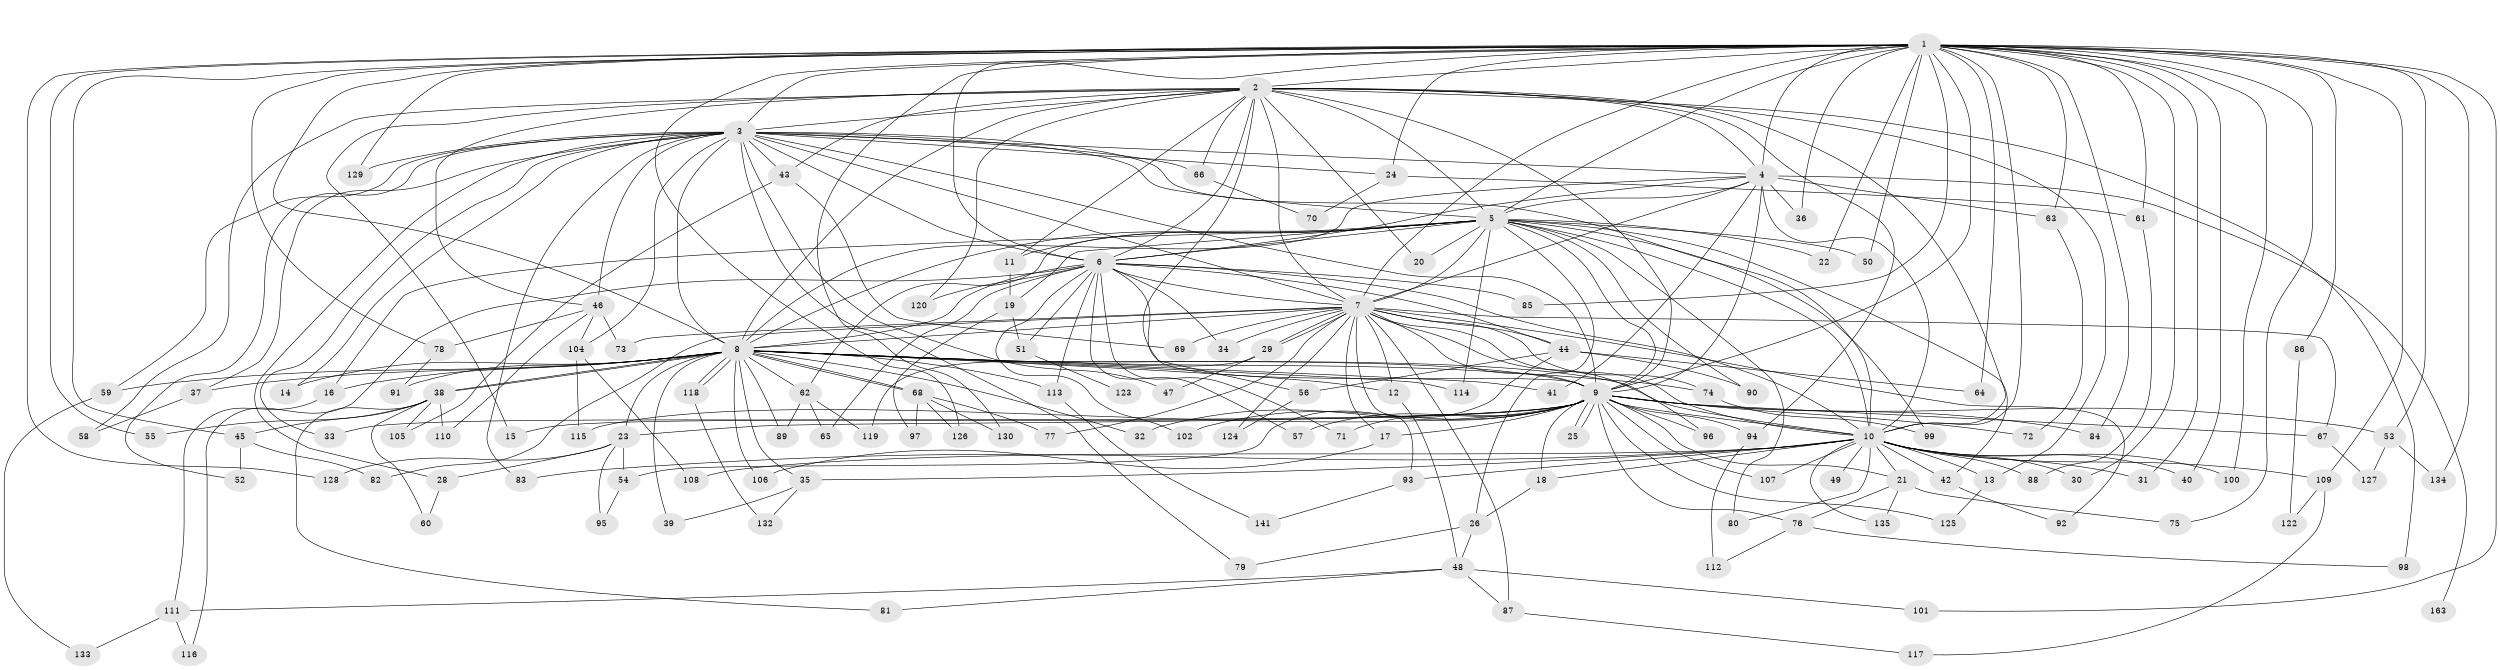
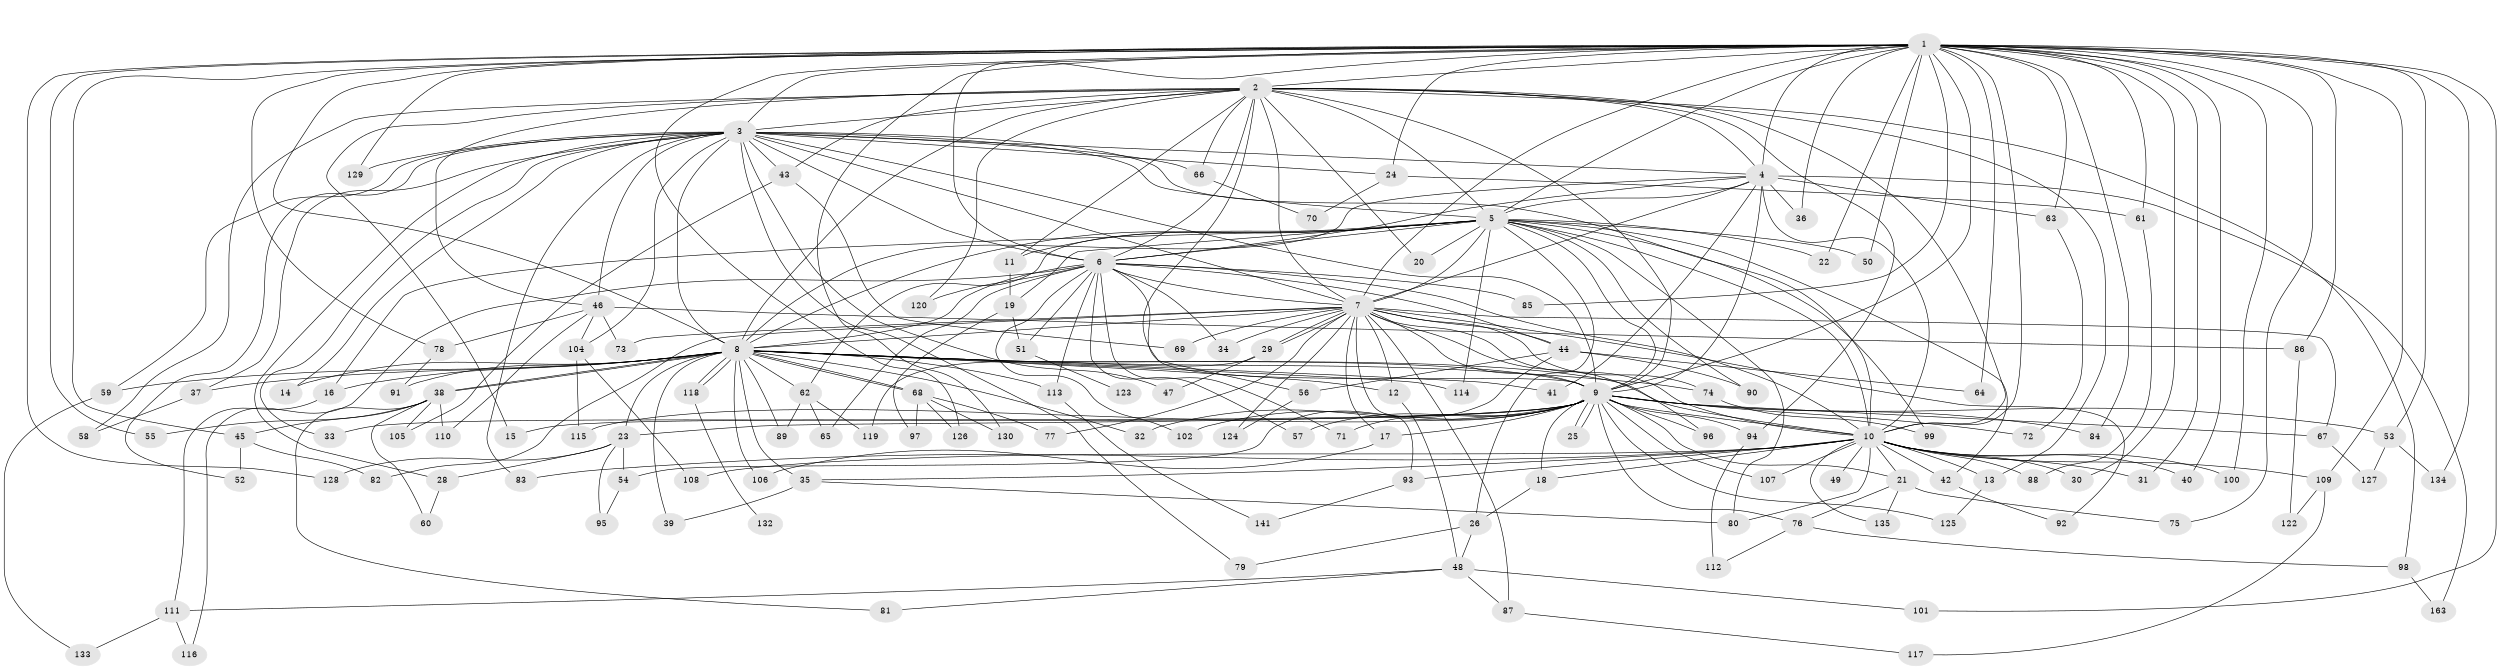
edge "46" -- "86": added
edge "35" -- "132": now "35" -- "80"
edge "98" -- "163": added
